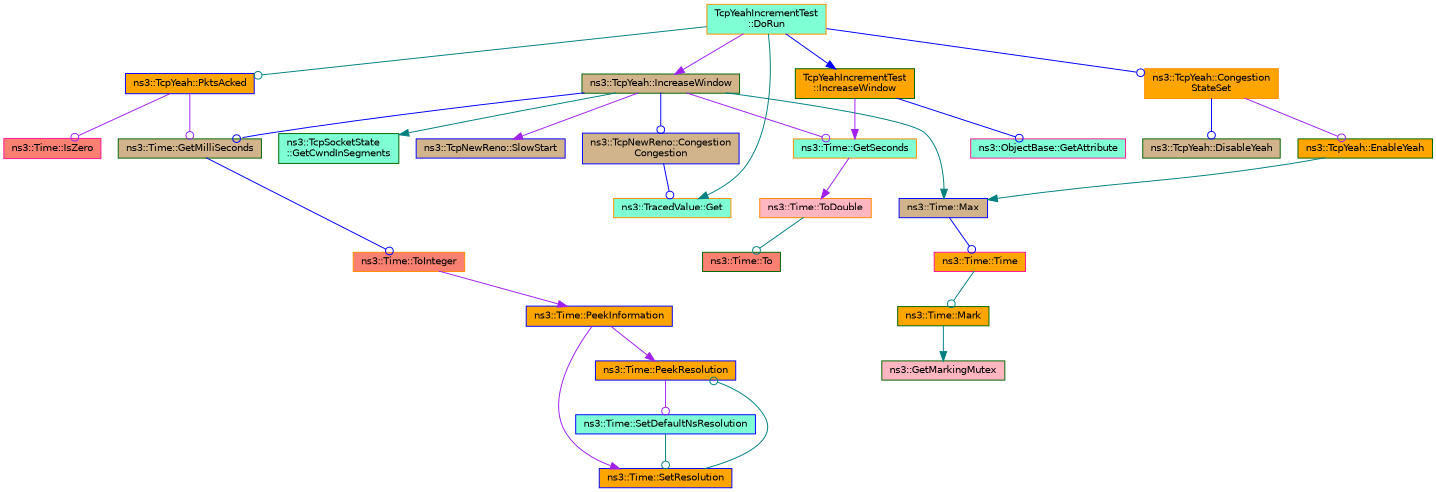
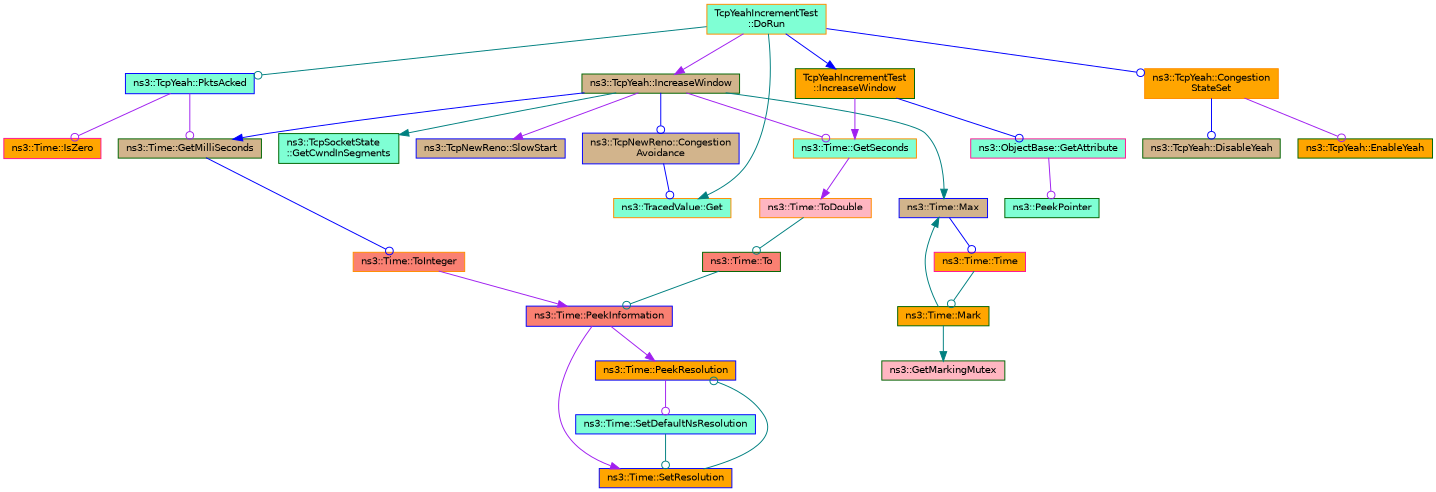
node "ns3::TcpYeah::PktsAcked": fillcolor orange -> aquamarine
edge "ns3::TcpYeah::IncreaseWindow" -> "ns3::Time::GetMilliSeconds": arrowhead odot -> normal
node "ns3::Time::IsZero": fillcolor salmon -> orange
node "ns3::TcpNewReno::Congestion Congestion": label "ns3::TcpNewReno::Congestion Congestion" -> "ns3::TcpNewReno::Congestion Avoidance"
edge "ns3::TcpYeah::EnableYeah" -> "ns3::Time::Max": now "ns3::Time::Mark" -> "ns3::Time::Max"
node "ns3::PeekPointer": added
edge "ns3::Time::To" -> "ns3::Time::PeekInformation": added
node "ns3::Time::PeekInformation": fillcolor orange -> salmon
